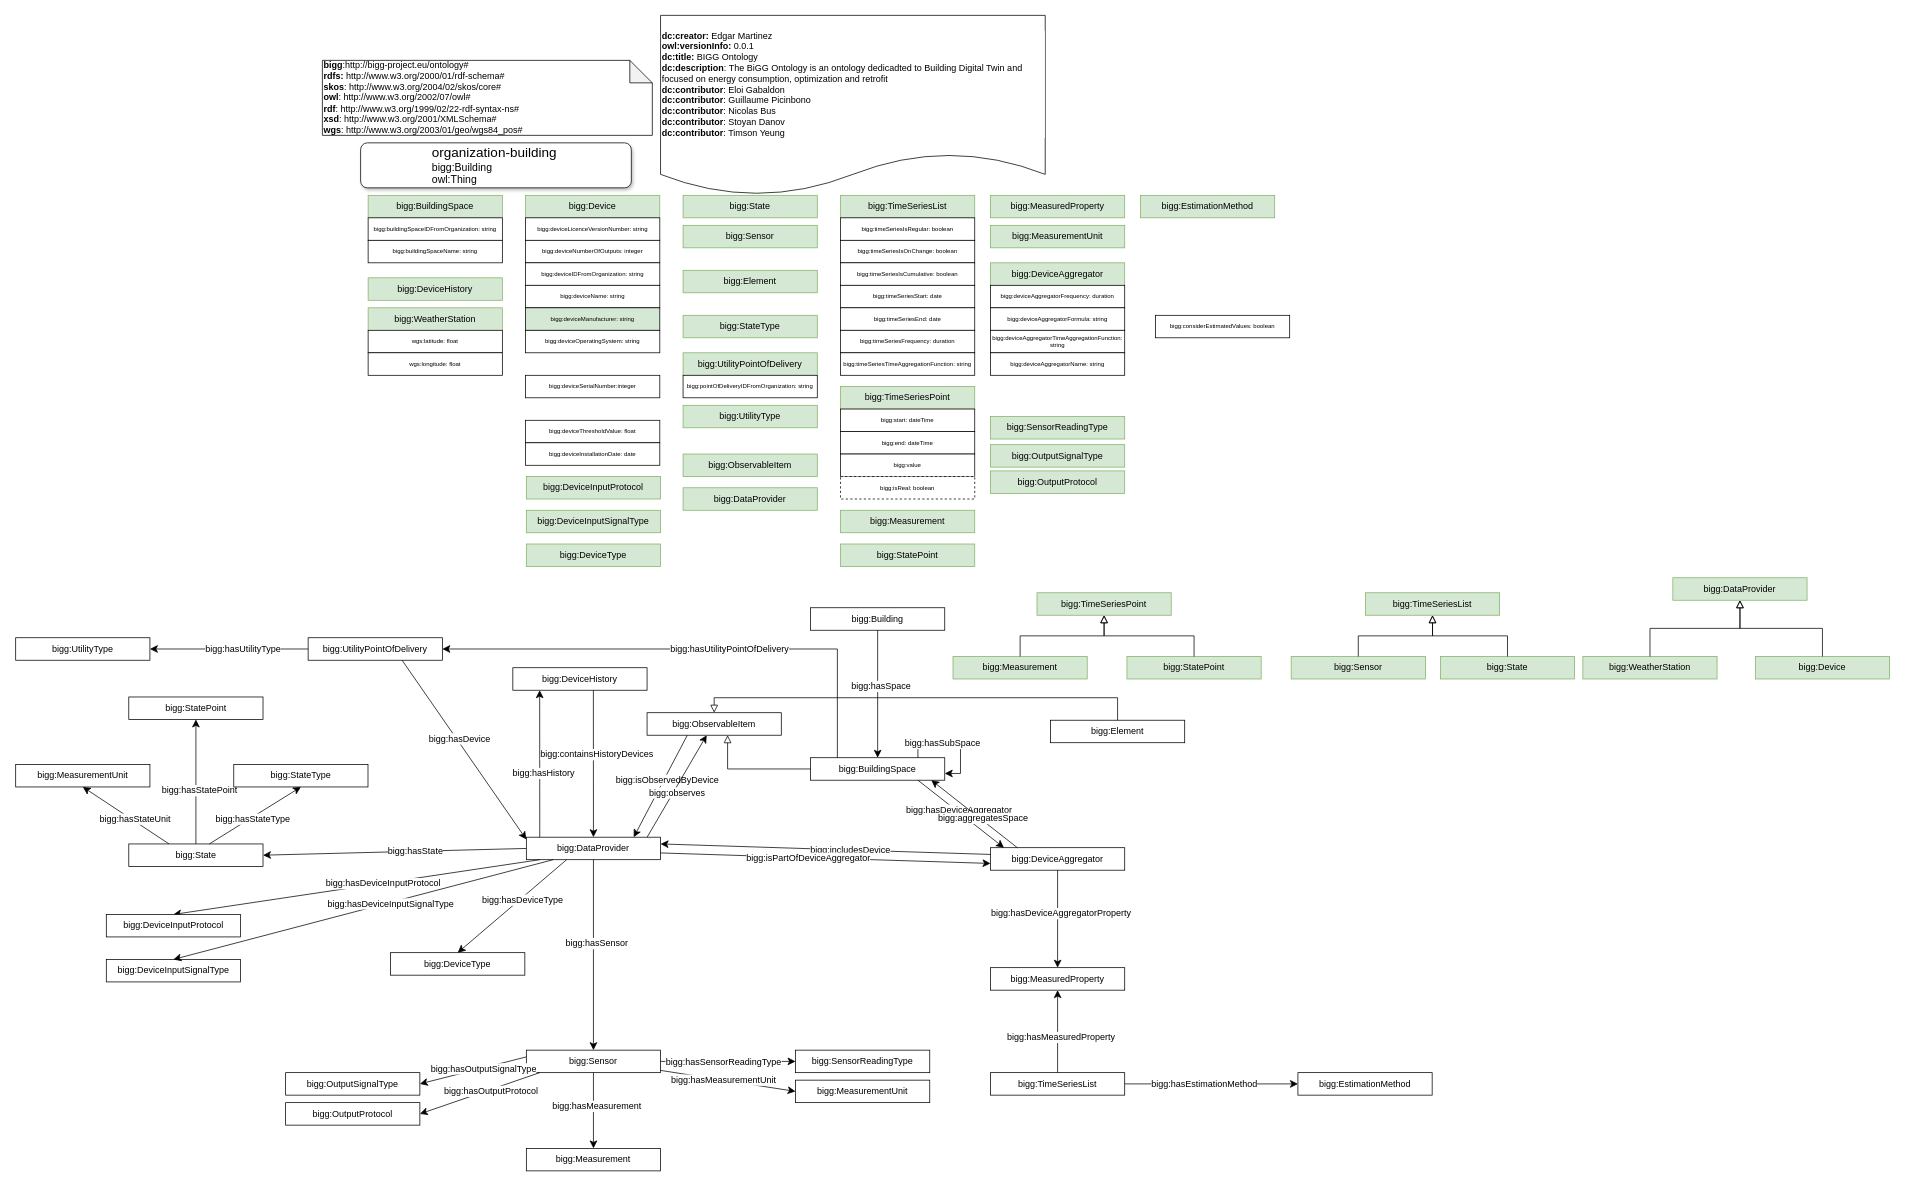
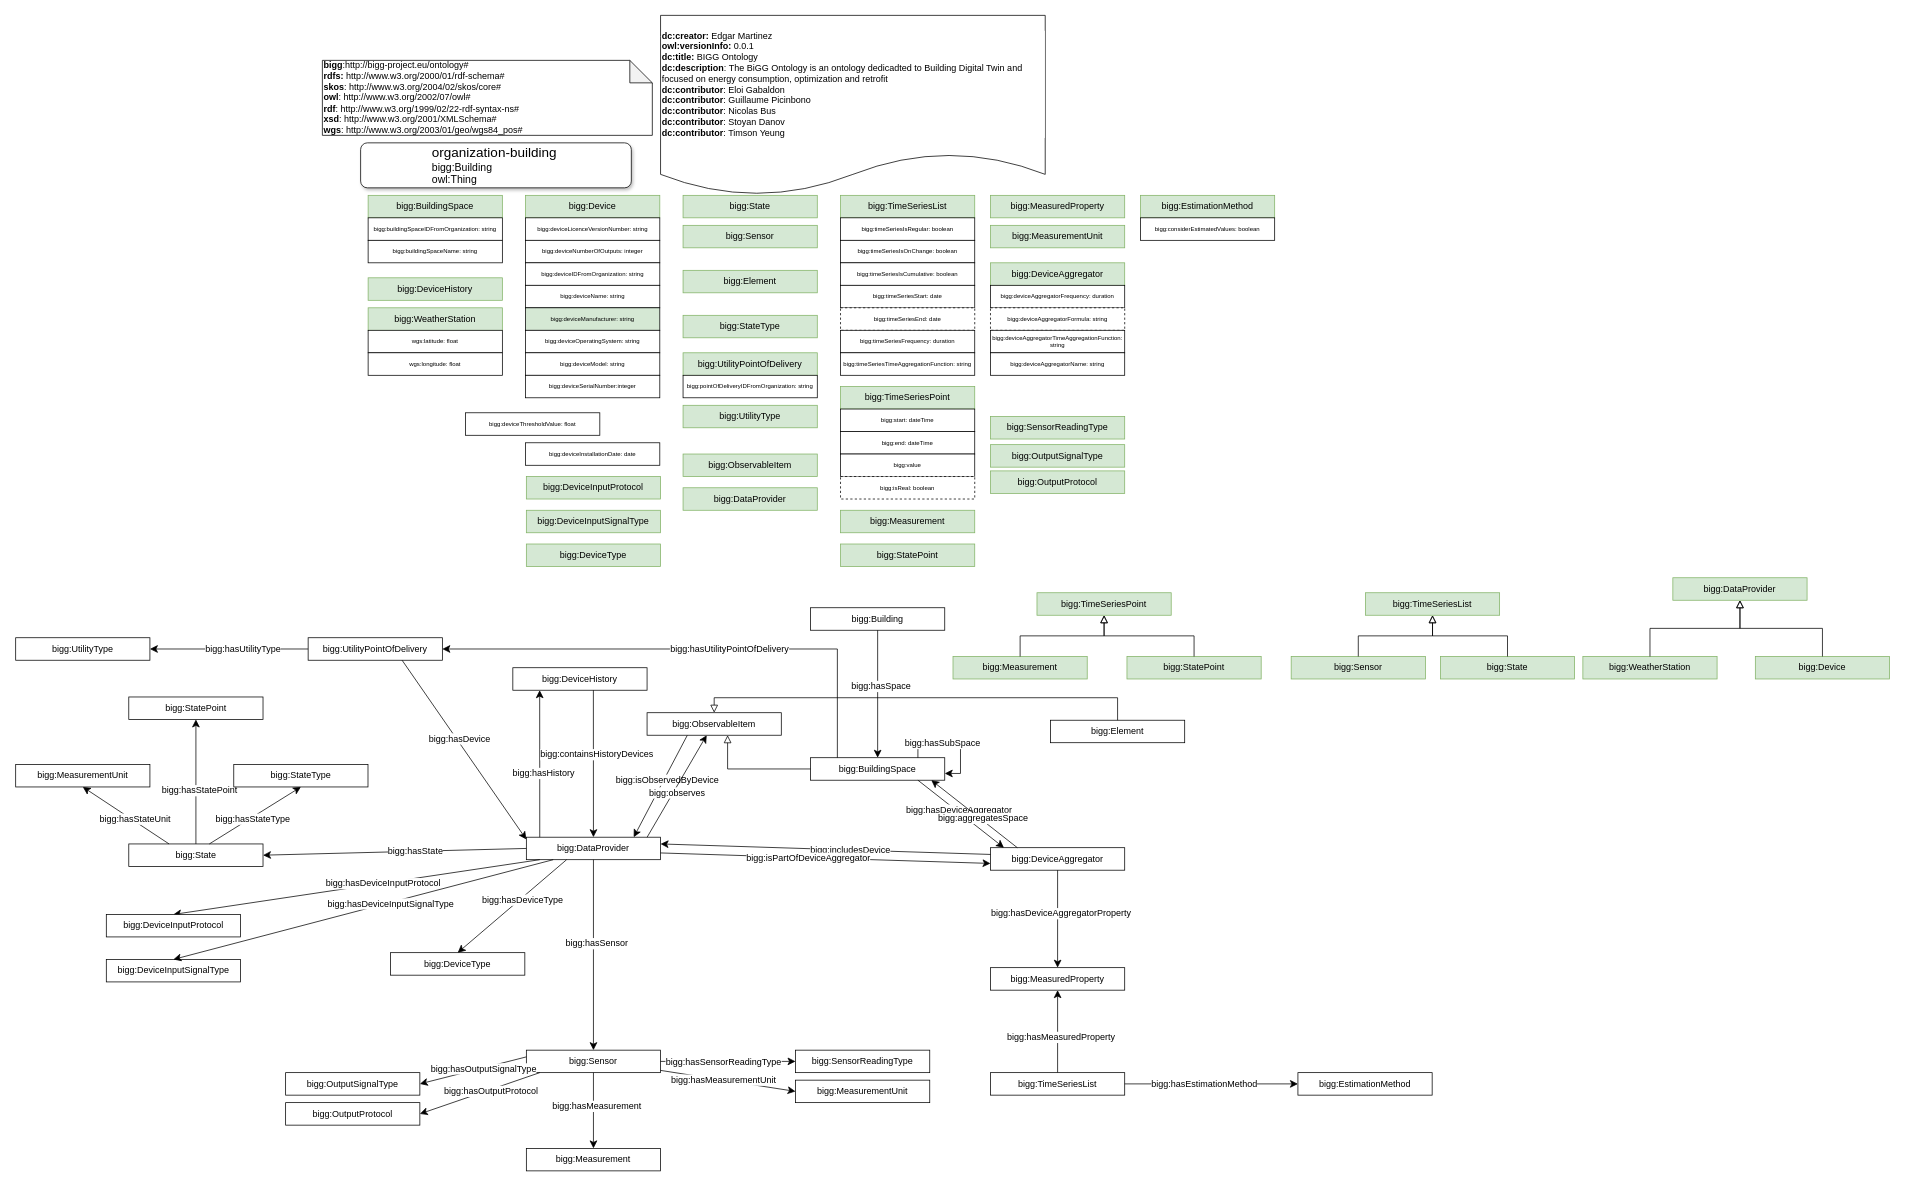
node "bigg:timeSeriesEnd: date": style solid -> dashed
node "bigg:deviceAggregatorFormula: string": style solid -> dashed
node "bigg:considerEstimatedValues: boolean": moved (1223, 327) -> (1208, 229)
node "bigg:deviceModel: string": added
node "bigg:deviceThresholdValue: float": moved (593, 432) -> (533, 424)
